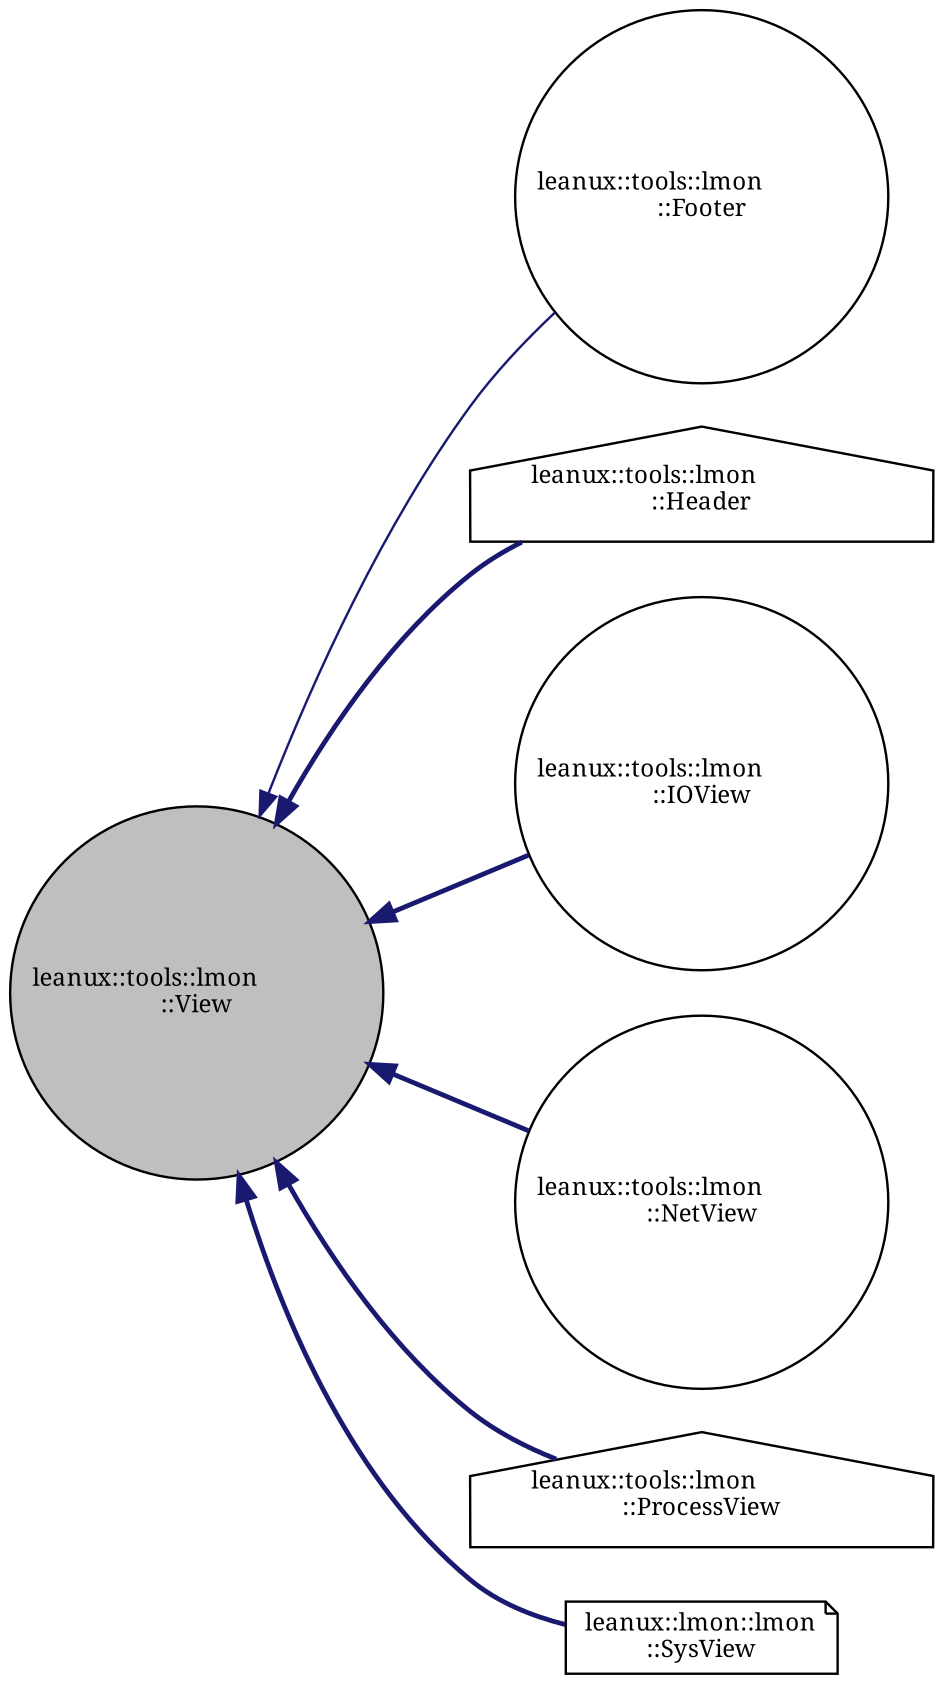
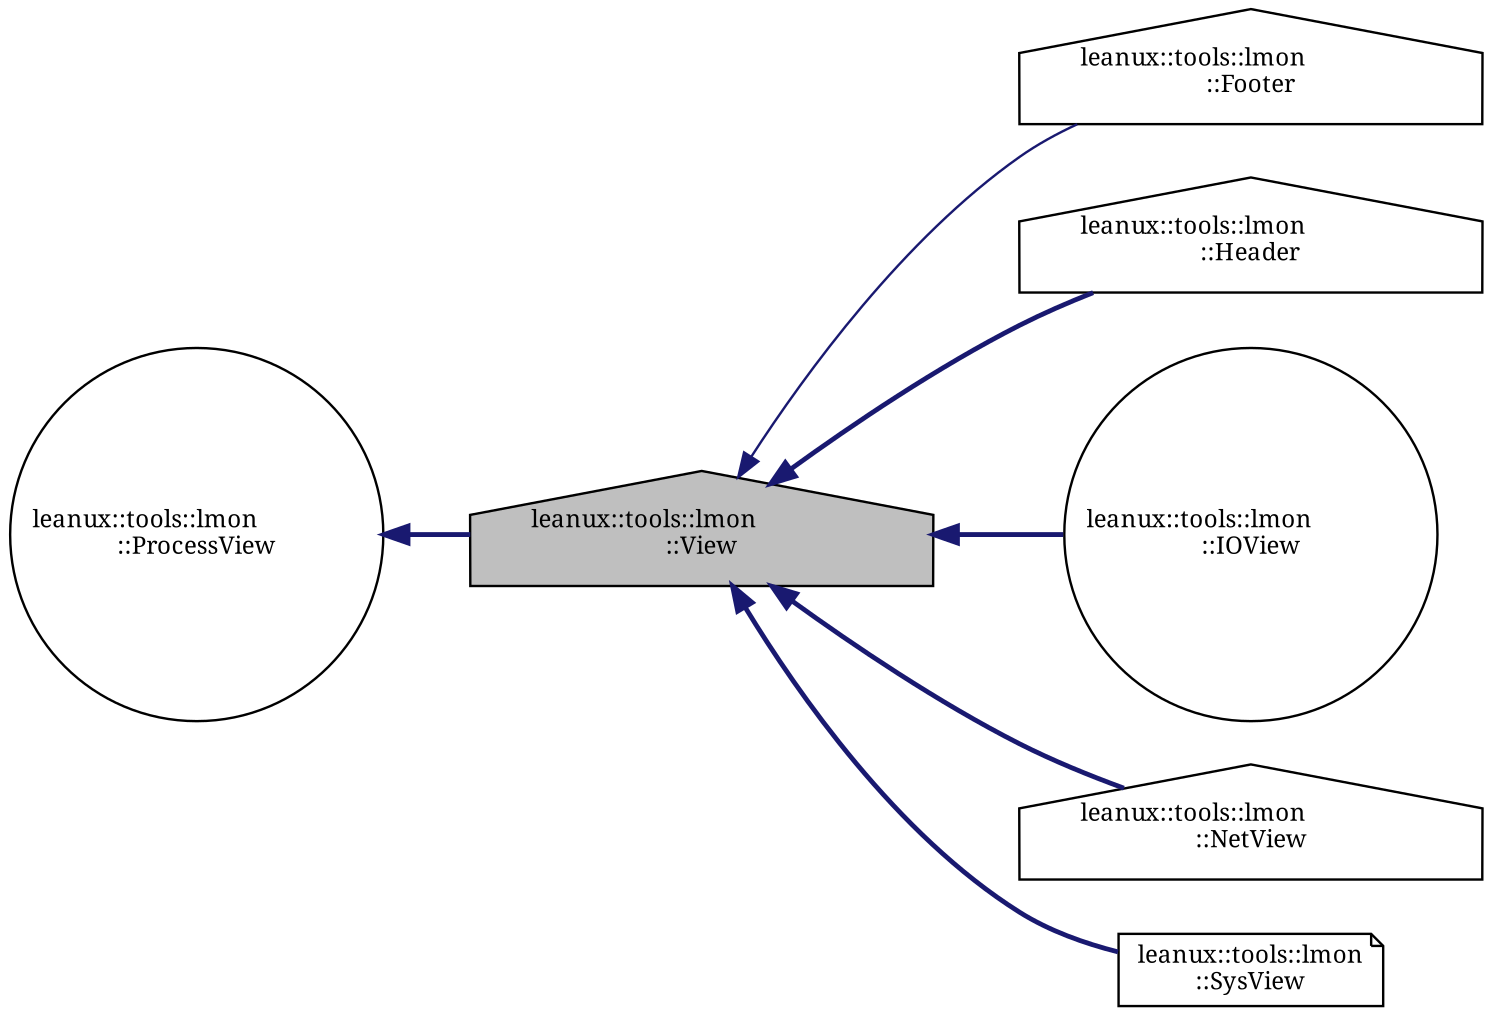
node "leanux::tools::lmon ::Footer": shape circle -> house
node "leanux::tools::lmon ::View": shape circle -> house
node "leanux::tools::lmon ::NetView": shape circle -> house
edge "leanux::tools::lmon ::ProcessView" -> "leanux::tools::lmon ::View": reversed
node "leanux::tools::lmon ::ProcessView": shape house -> circle
node "leanux::lmon::lmon ::SysView": label "leanux::lmon::lmon ::SysView" -> "leanux::tools::lmon ::SysView"
